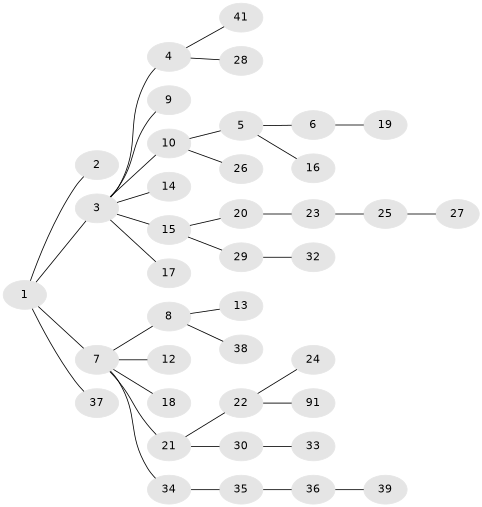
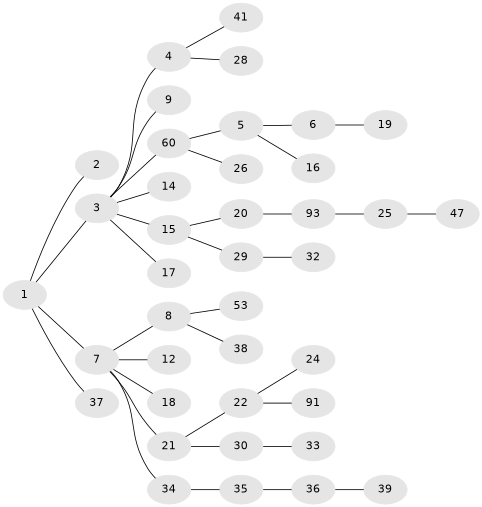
node "10": label "10" -> "60"
node "23": label "23" -> "93"
node "27": label "27" -> "47"
node "13": label "13" -> "53"
